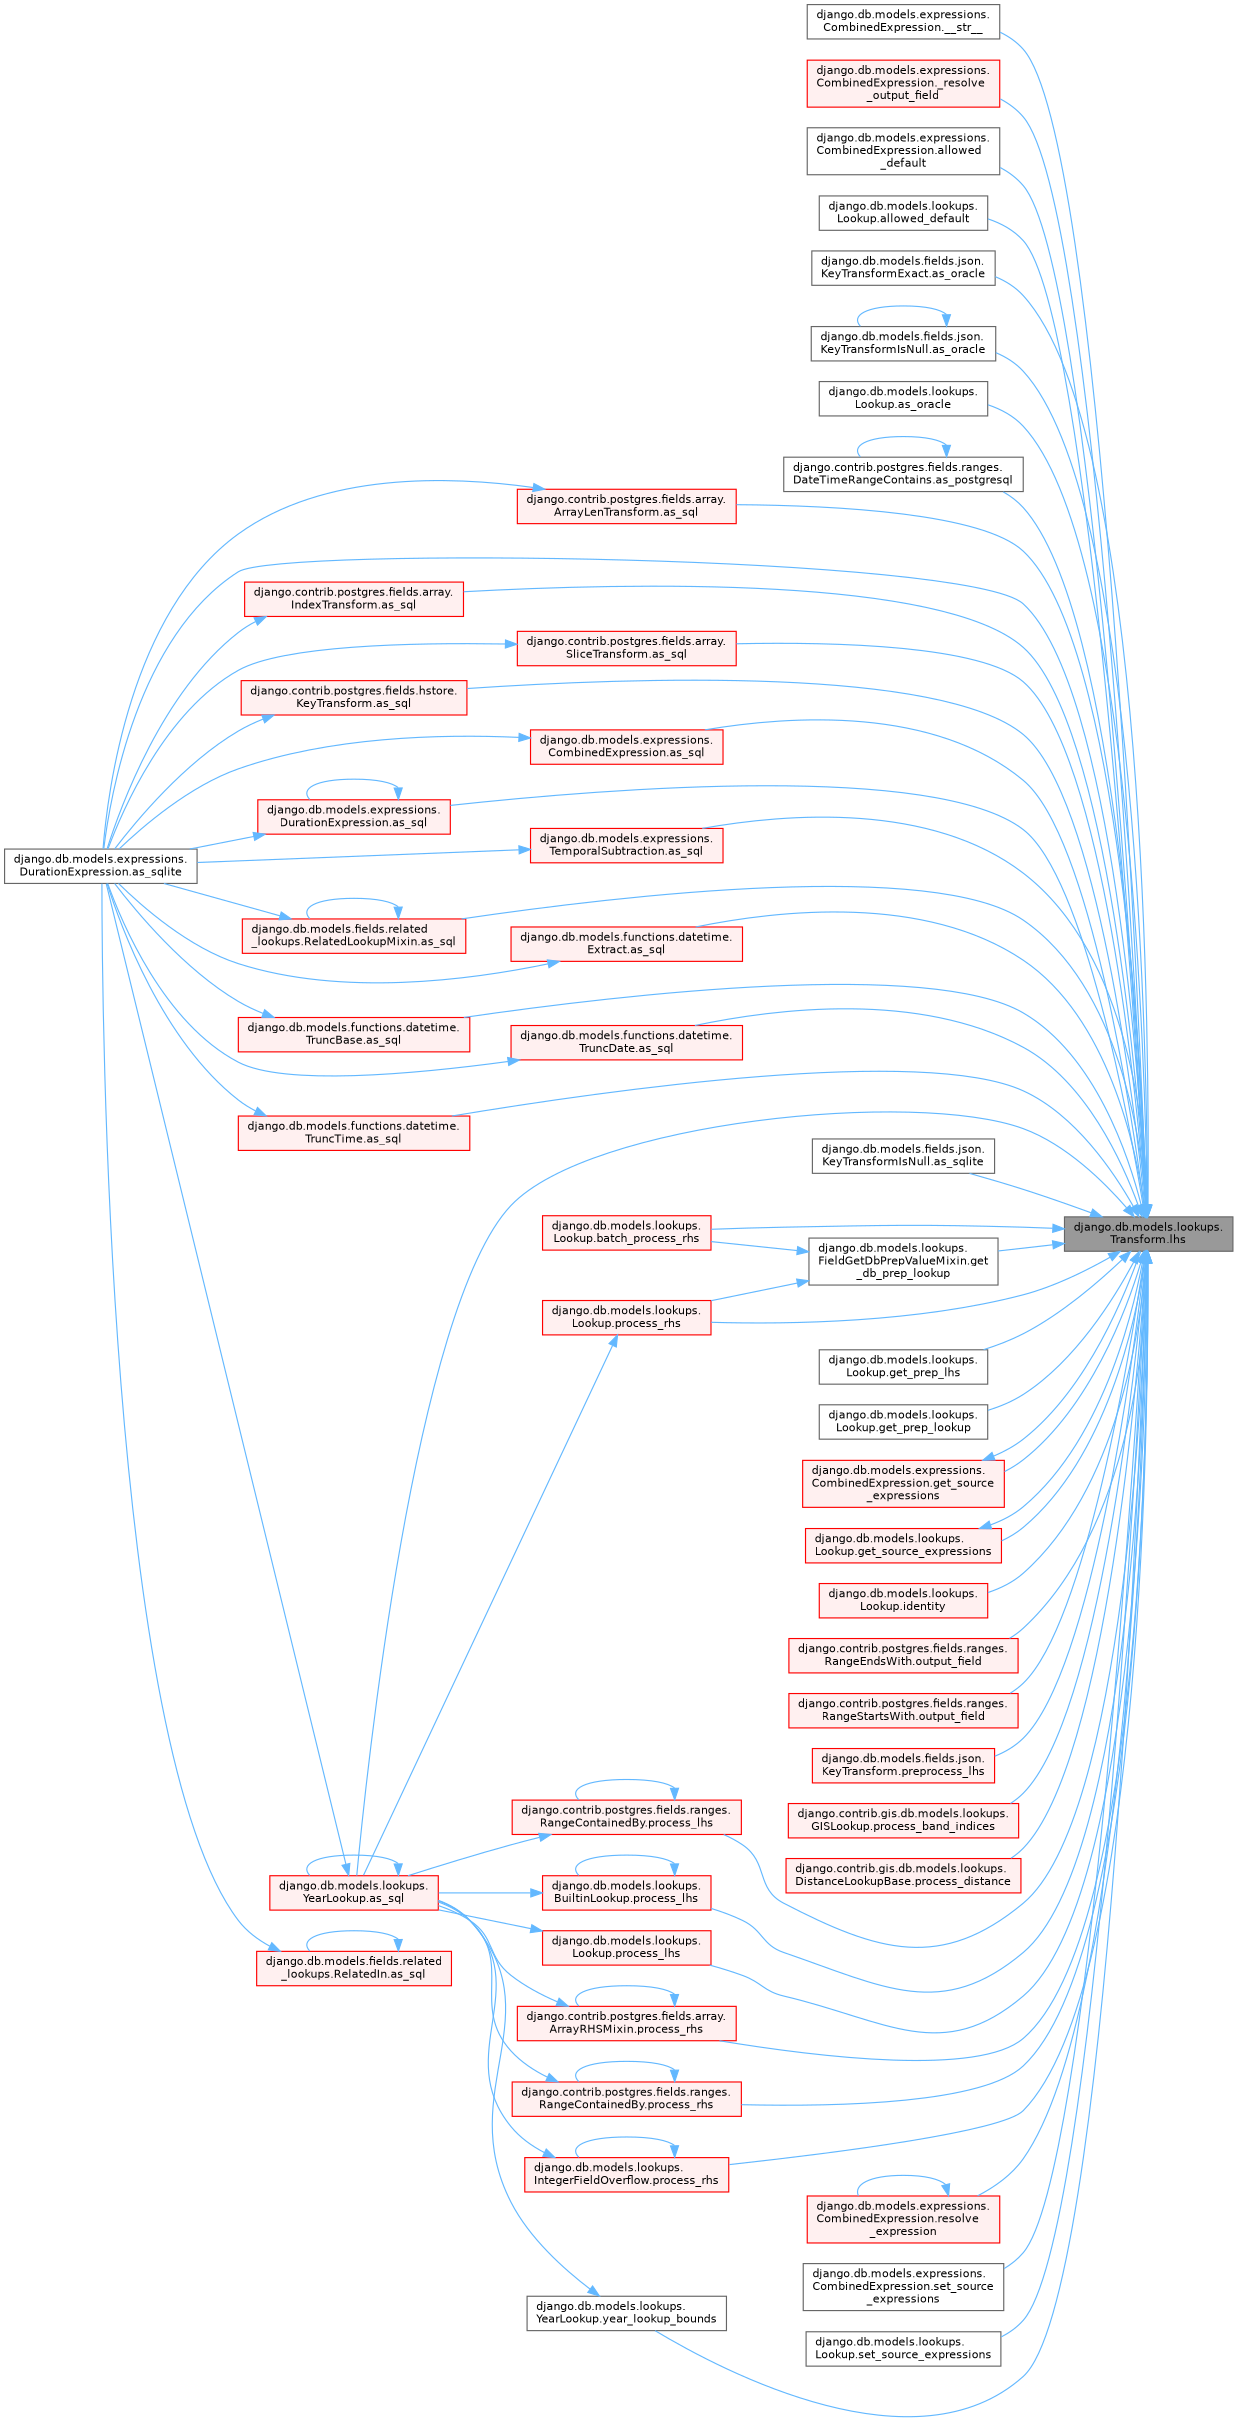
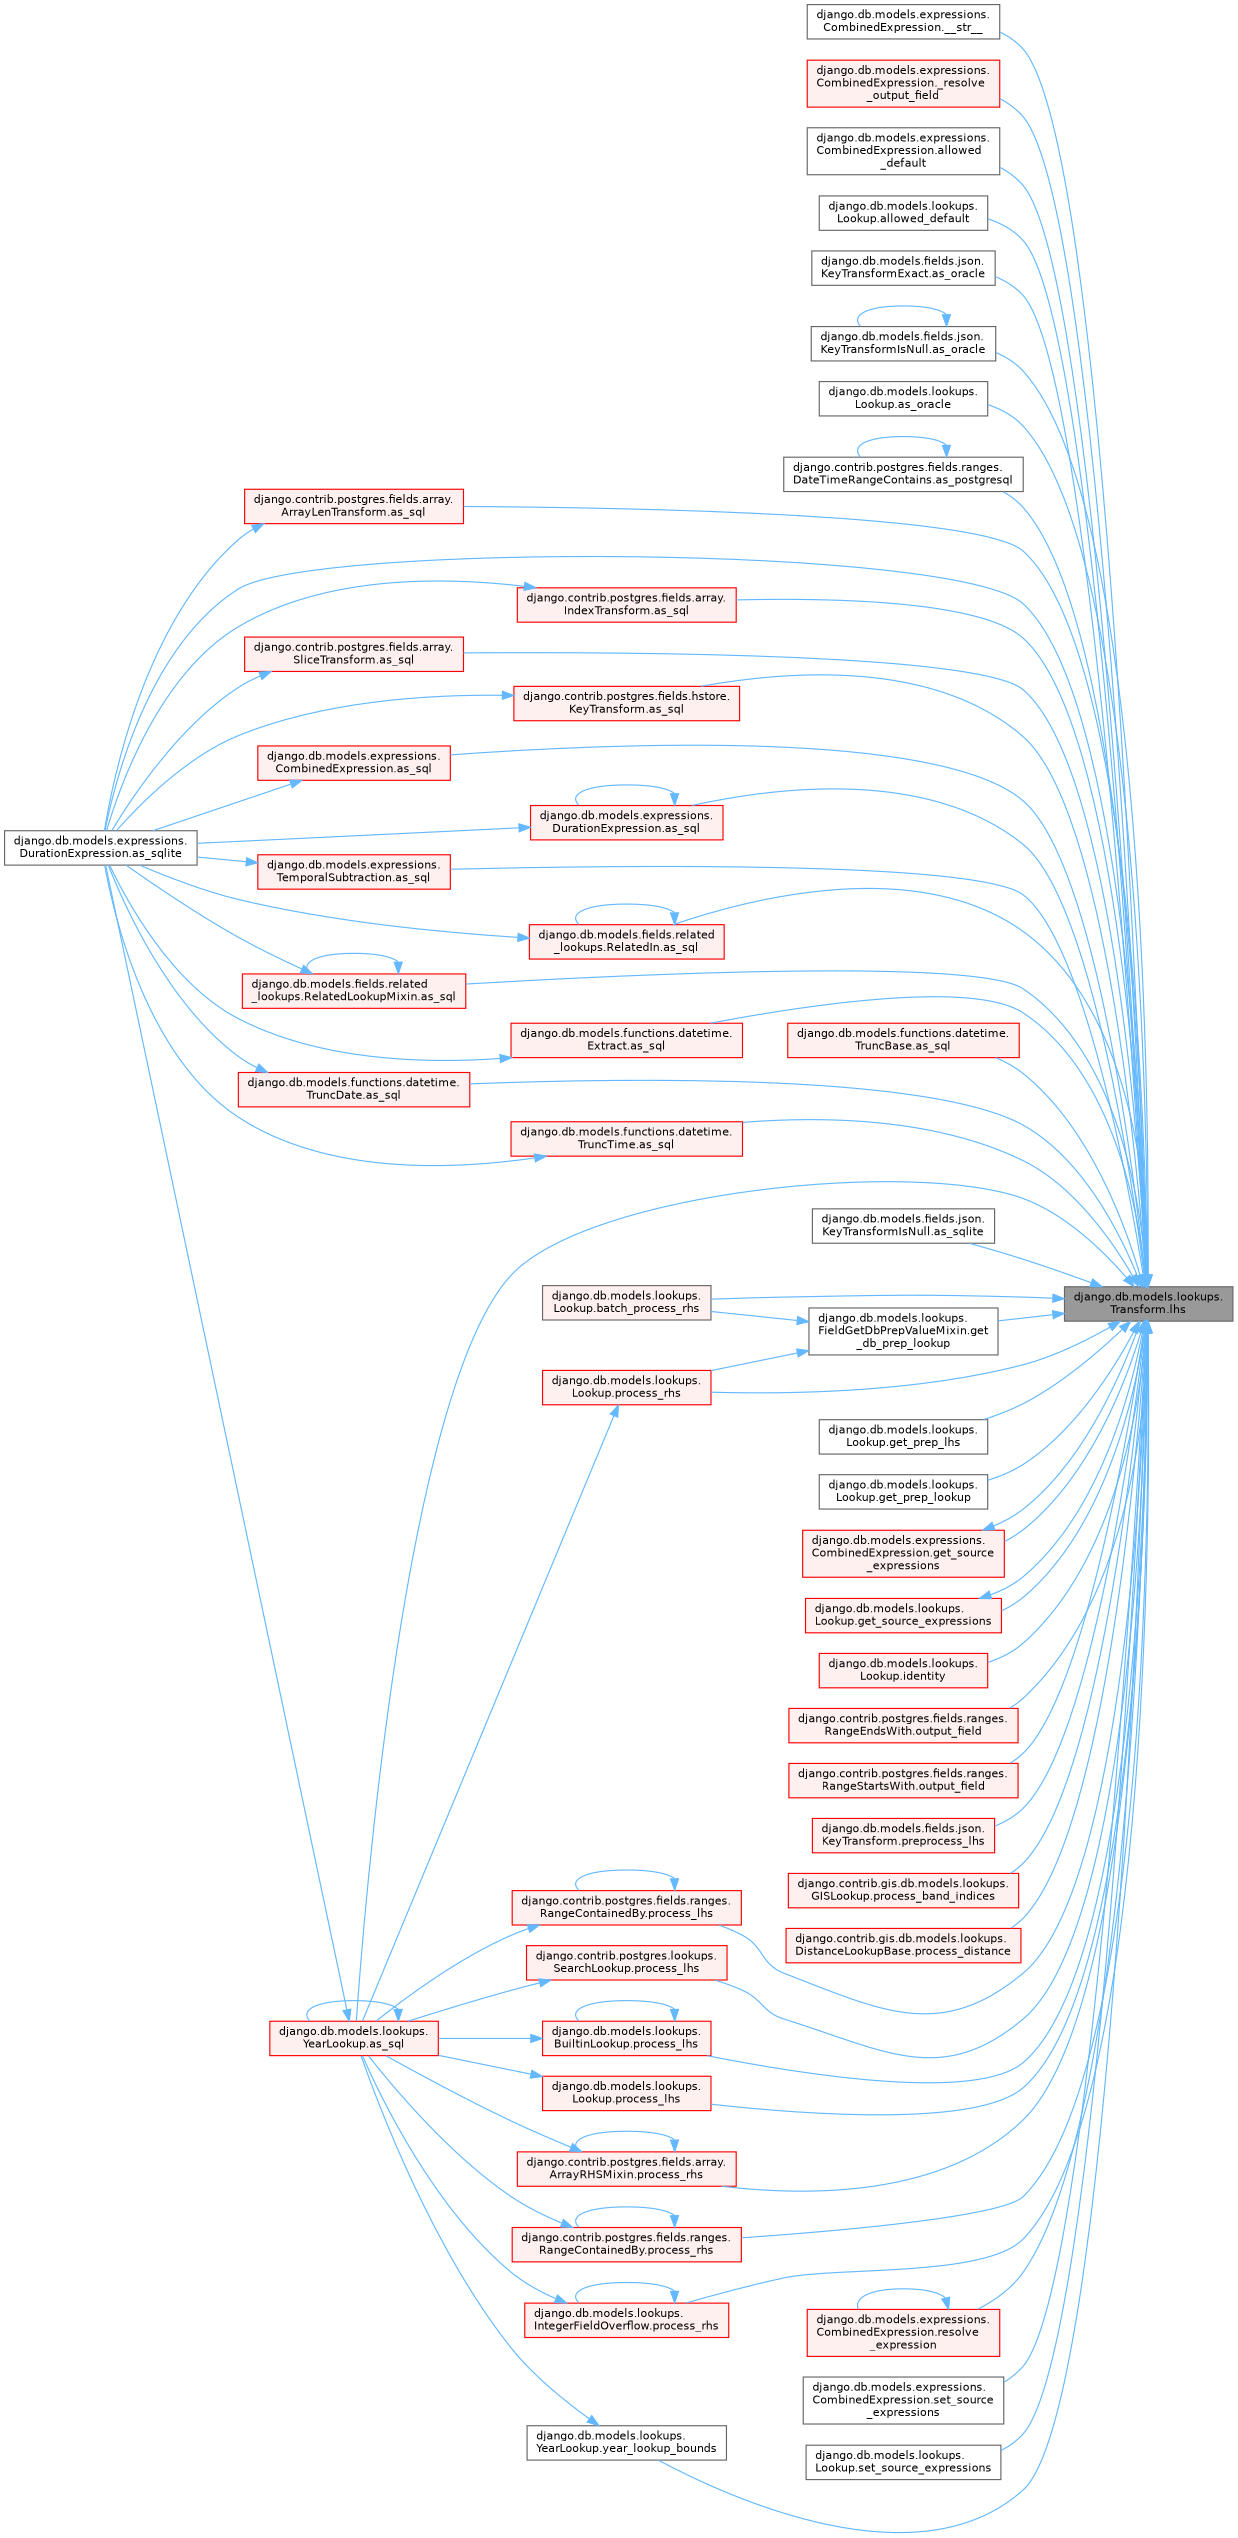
edge "django.db.models.fields.related _lookups.RelatedIn.as_sql" -> "django.db.models.lookups. Transform.lhs": added
edge "django.db.models.expressions. DurationExpression.as_sqlite" -> "django.db.models.functions.datetime. TruncBase.as_sql": removed
node "django.db.models.lookups. Lookup.batch_process_rhs": color red -> grey40
node "django.contrib.postgres.lookups. SearchLookup.process_lhs": added
